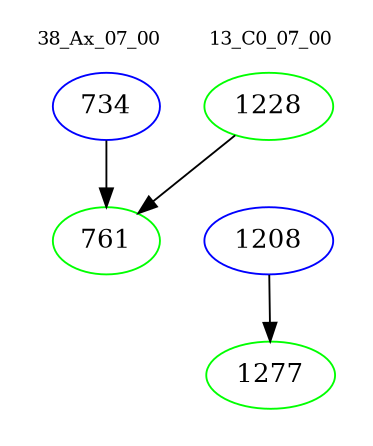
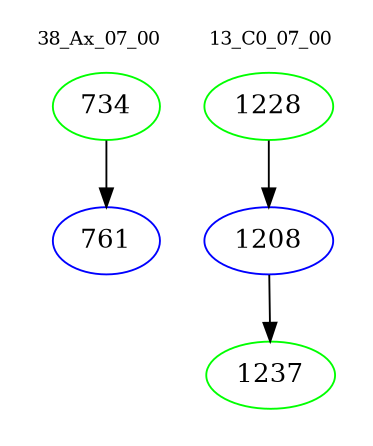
node "734": color blue -> green
edge "1228" -> "761": now "1228" -> "1208"
node "761": color green -> blue
node "1277": label "1277" -> "1237"
